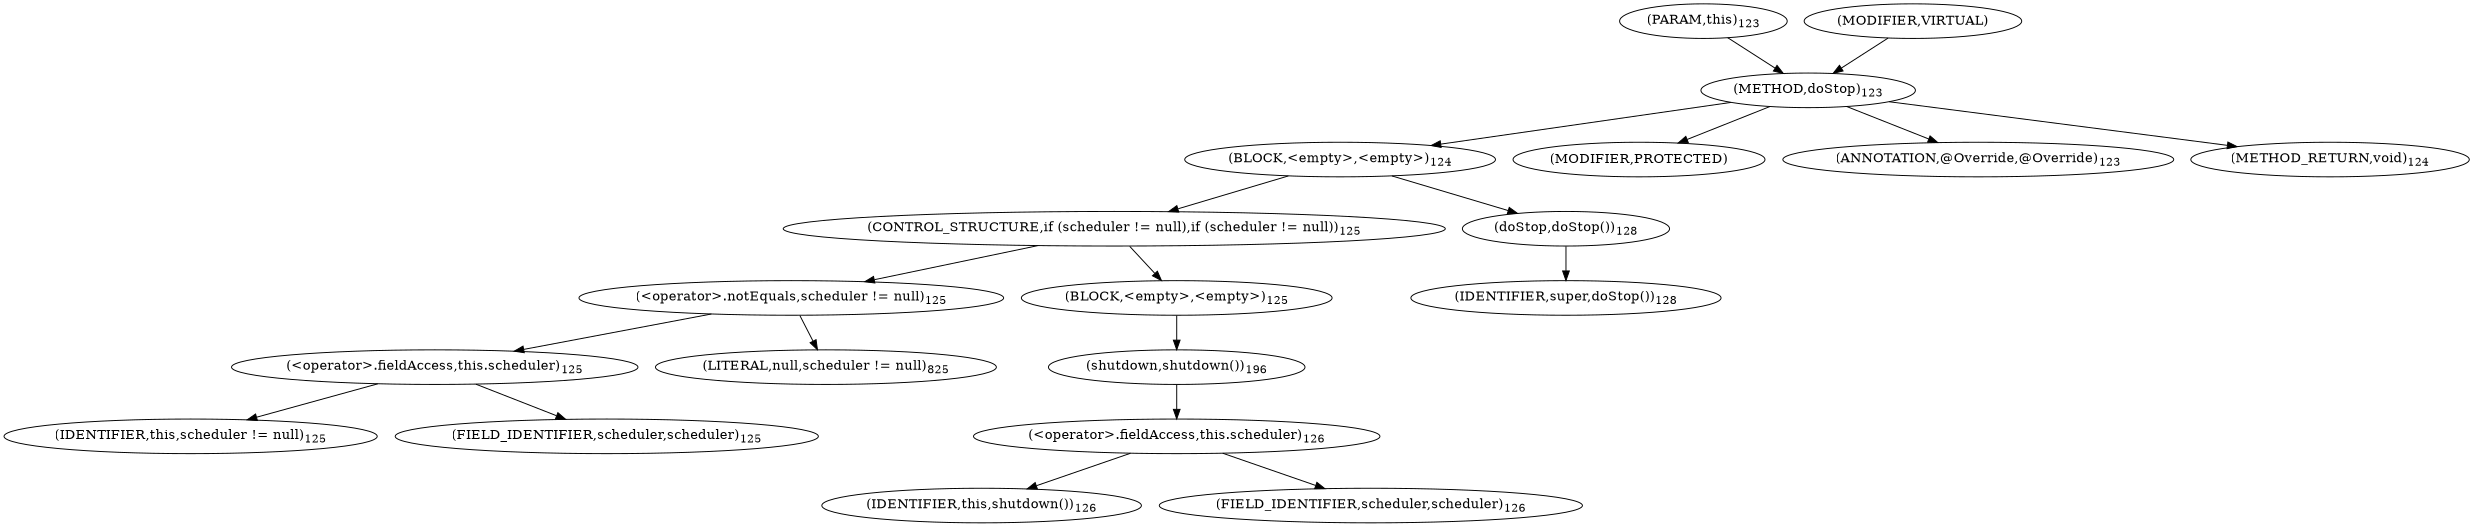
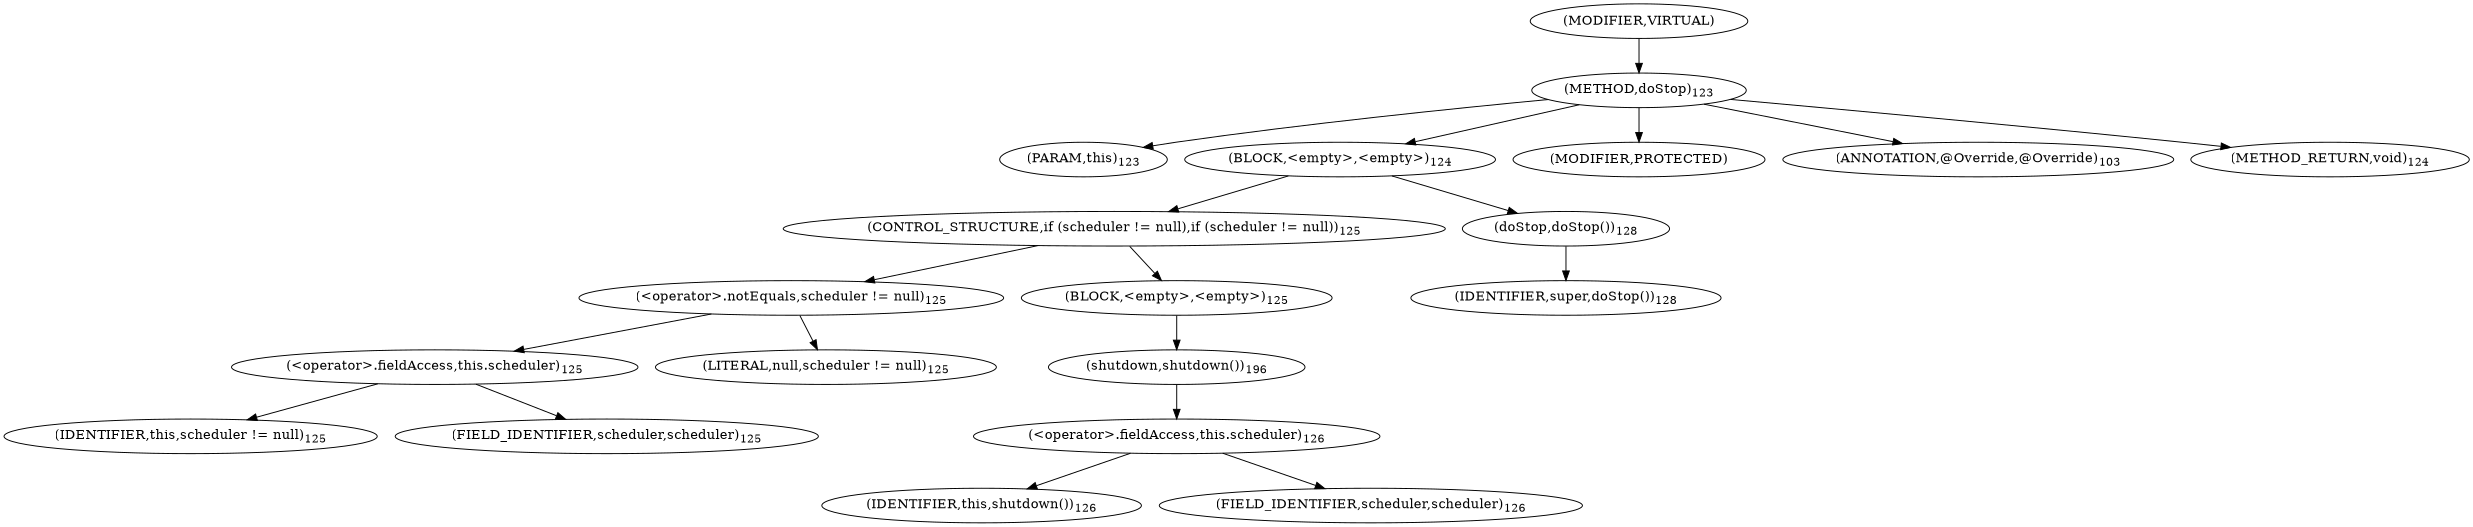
edge "(PARAM,this)" -> "(METHOD,doStop)": reversed
node "(ANNOTATION,@Override,@Override)": text "123" -> "103"
node "(LITERAL,null,scheduler != null)": text "825" -> "125"
